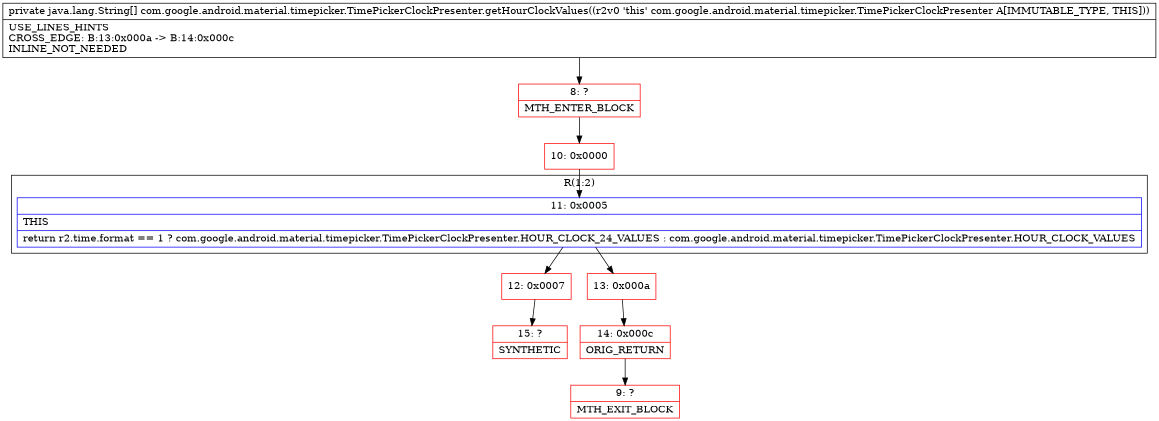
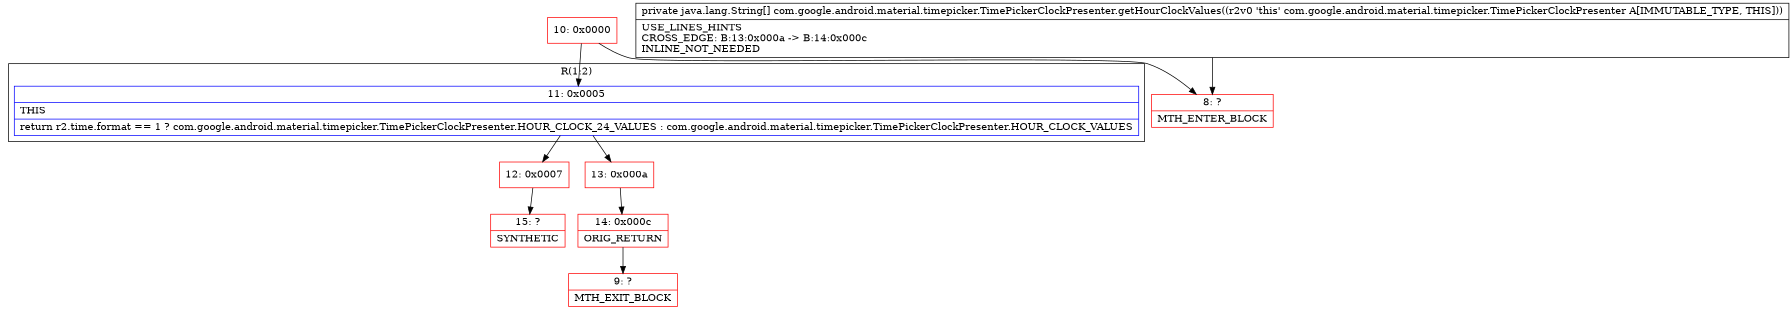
edge "8: ?" -> "10: 0x0000": reversed
